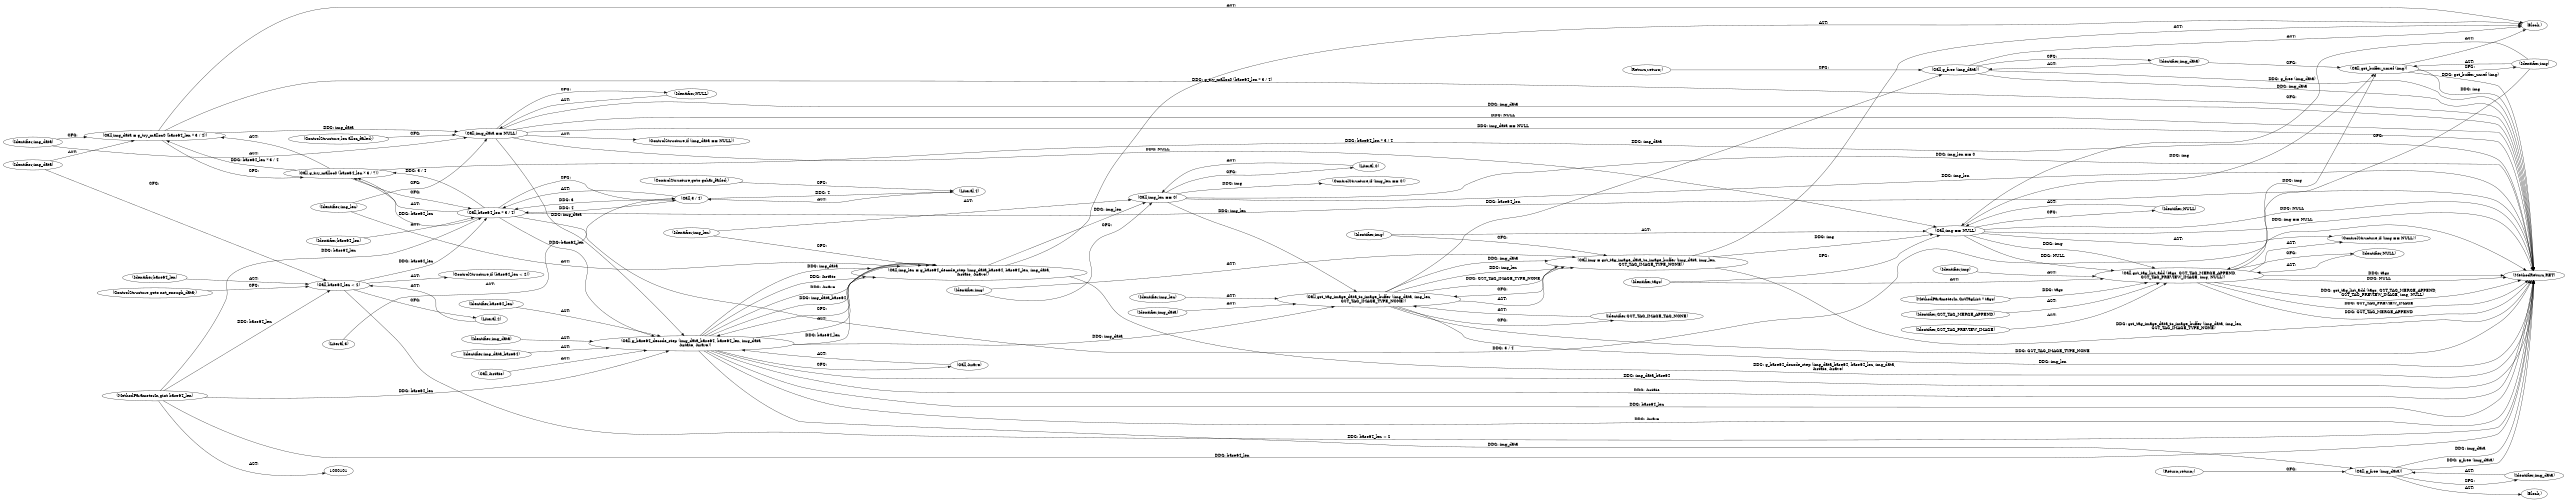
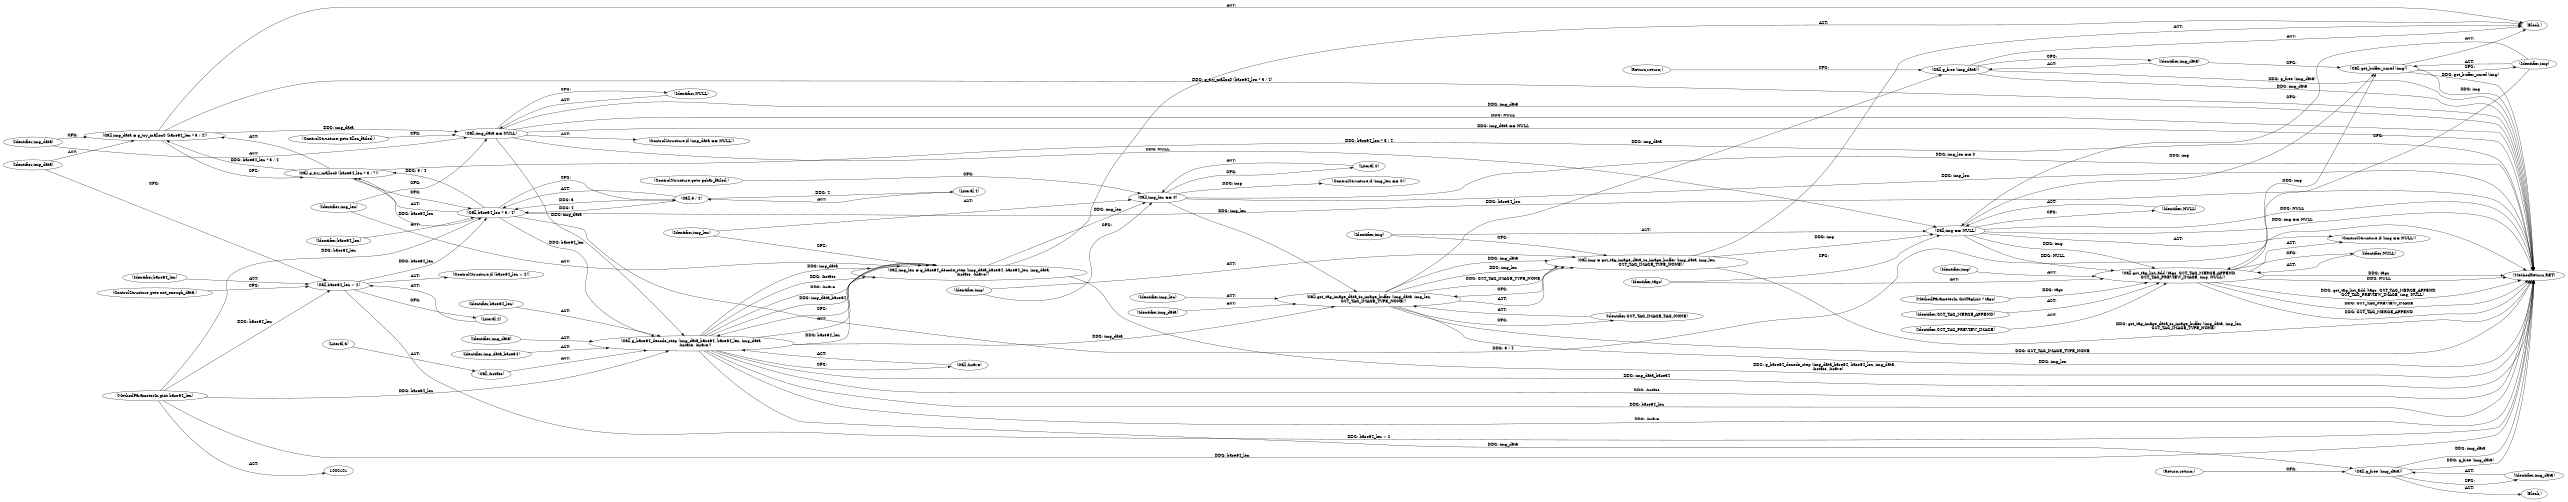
node "(ControlStructure,len alloc_failed;)": label "(ControlStructure,len alloc_failed;)" -> "(ControlStructure,goto alloc_failed;)"
edge "(ControlStructure,goto gchar_failed;)" -> "(Literal,4)": now "(ControlStructure,goto gchar_failed;)" -> "(Call,img_len == 0)"
edge "(Literal,3)" -> "(Call,3 / 4)": now "(Literal,3)" -> "(Call,&state)"
